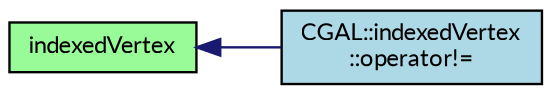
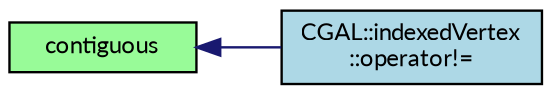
node "indexedVertex": label "indexedVertex" -> "contiguous"
